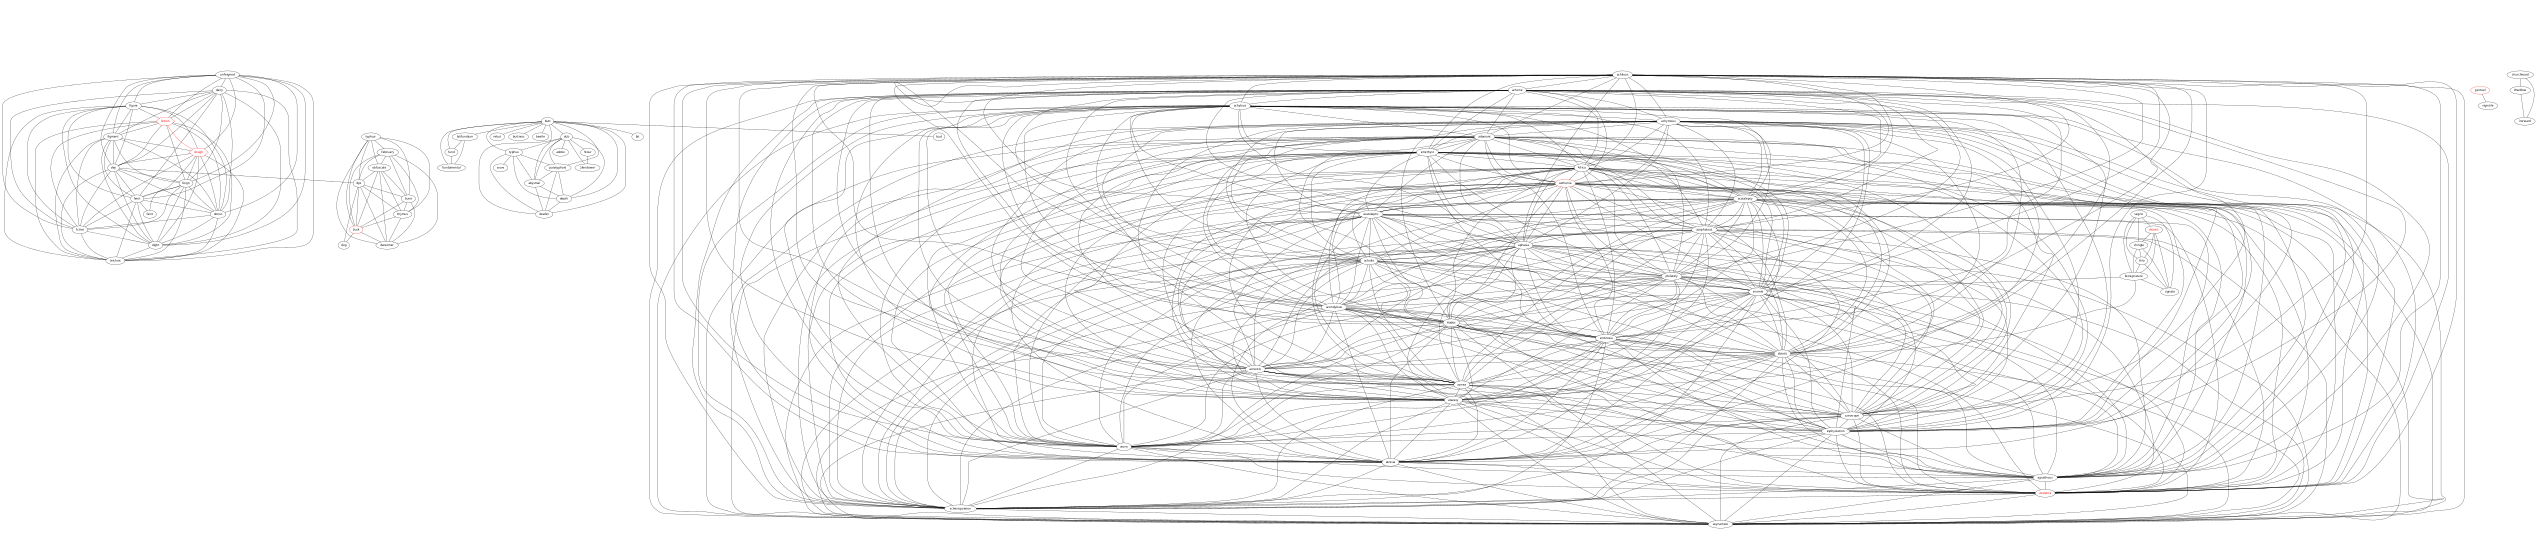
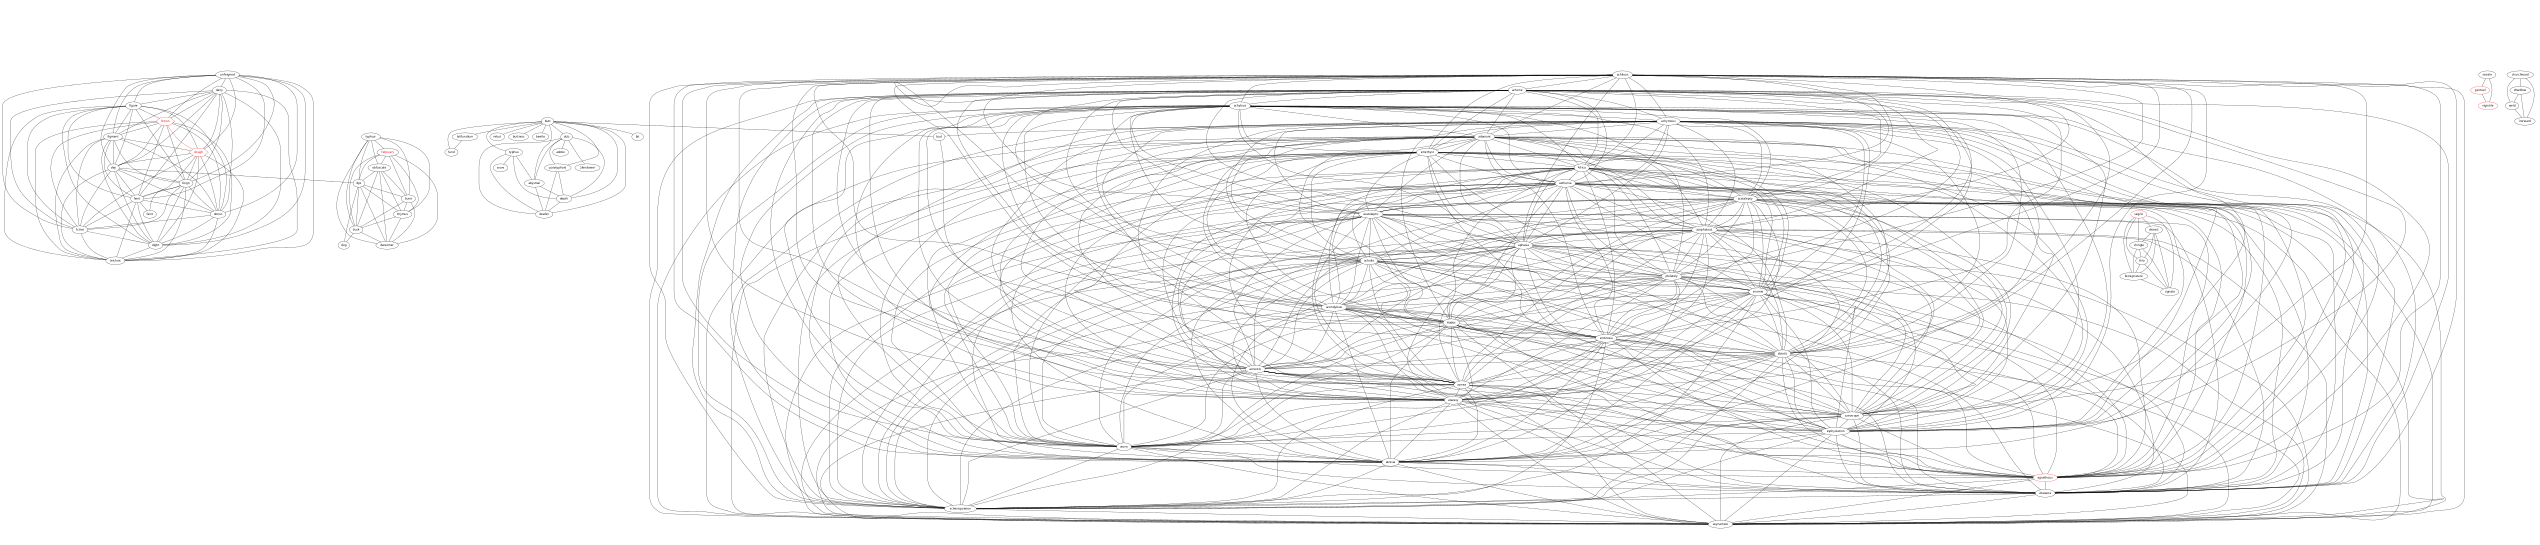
node "sessile": added
node "vigintile": color black -> red
node "weld": added
edge "dairy" -- "dough": added
edge "achene" -- "acataleptic": added
edge "dub" -- "typhus": removed
edge "figure" -- "feign": added
node "February": fontcolor black -> red
node "Stour": removed
edge "achilous" -- "ambrosia": now "bud" -- "ambrosia"
edge "achymous" -- "philately": now "achymous" -- "bud"
edge "typhus" -- "paratyphoid": removed
edge "amethyst" -- "acatalepsy": removed
edge "fiction" -- "feint": added
node "fundamental": removed
edge "paratyphoid" -- "abysmal": removed
node "asthenia": color red -> black
edge "Africa" -- "acheiropoieton": removed
node "segno": color black -> red
node "dusk": color red -> black
node "dissect": fontcolor red -> black
edge "acephalous" -- "aphasia": added
edge "biosignature" -- "anomie": now "achylous" -- "anomie"
edge "acholia" -- "azeotrope": added
edge "biosignature" -- "abiotic": now "adamant" -- "abiotic"
edge "acnestis" -- "agnathous": added
node "agnathous": color black -> red
node "Atalanta": fontcolor red -> black
